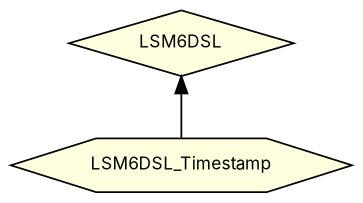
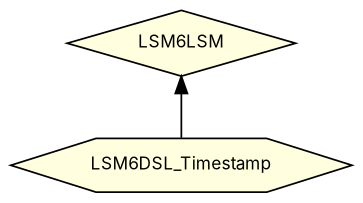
node "LSM6DSL": label "LSM6DSL" -> "LSM6LSM"
